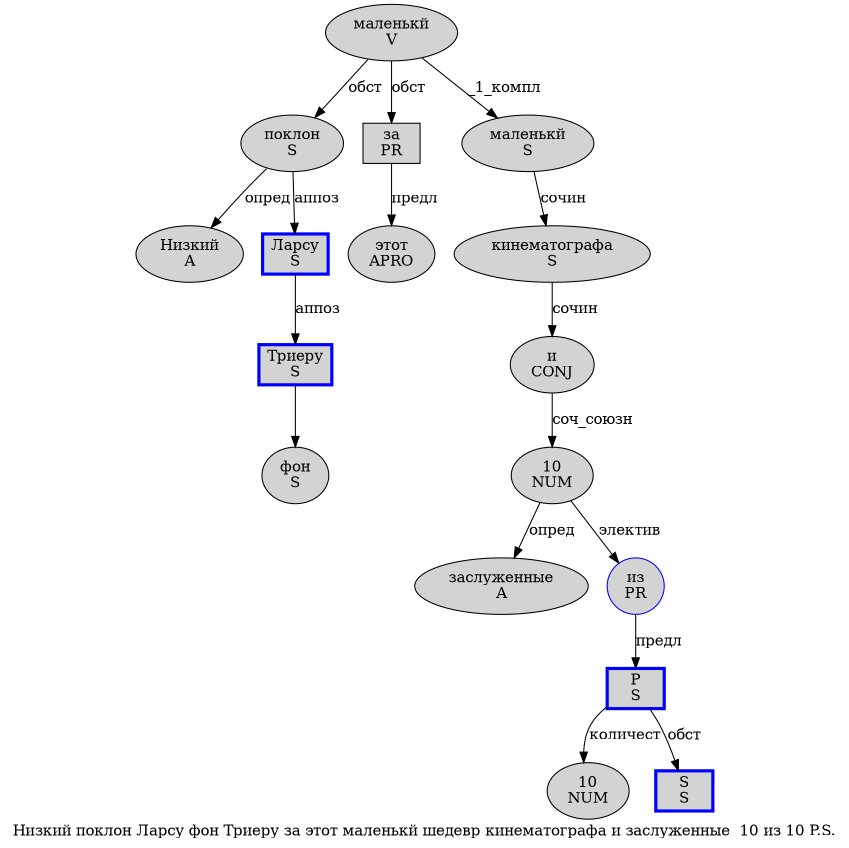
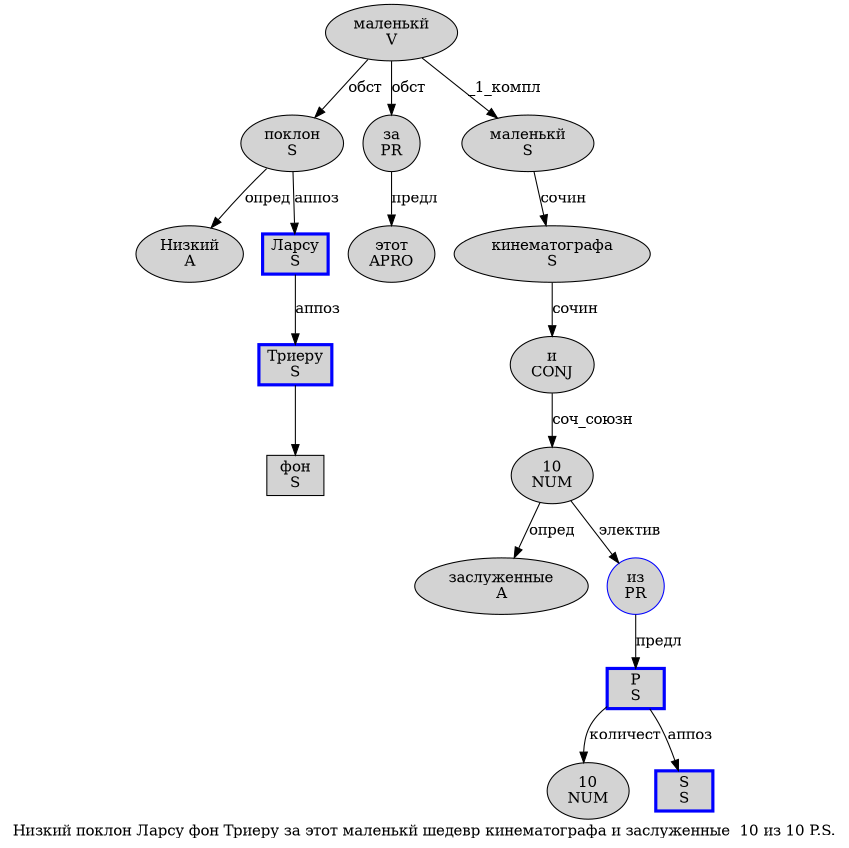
node "за PR": shape box -> ellipse
node "фон S": shape ellipse -> box
edge "P S" -> "S S": label "обст" -> "аппоз"
